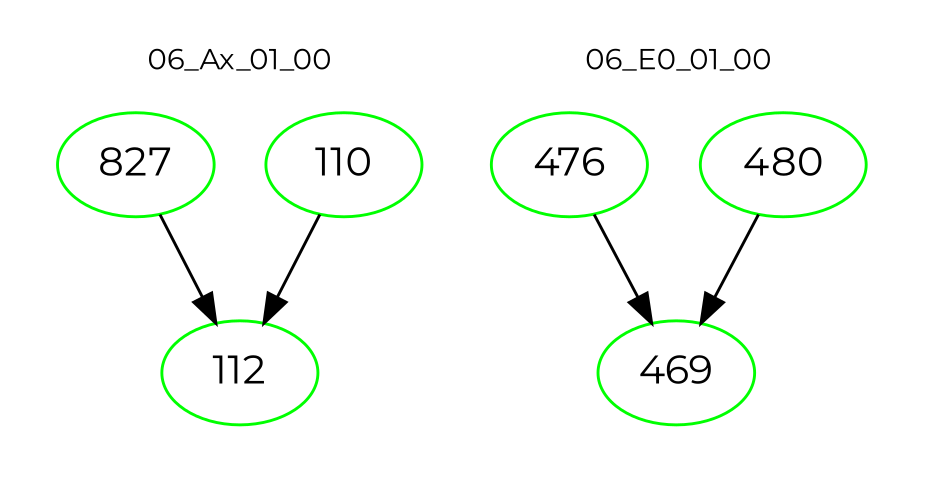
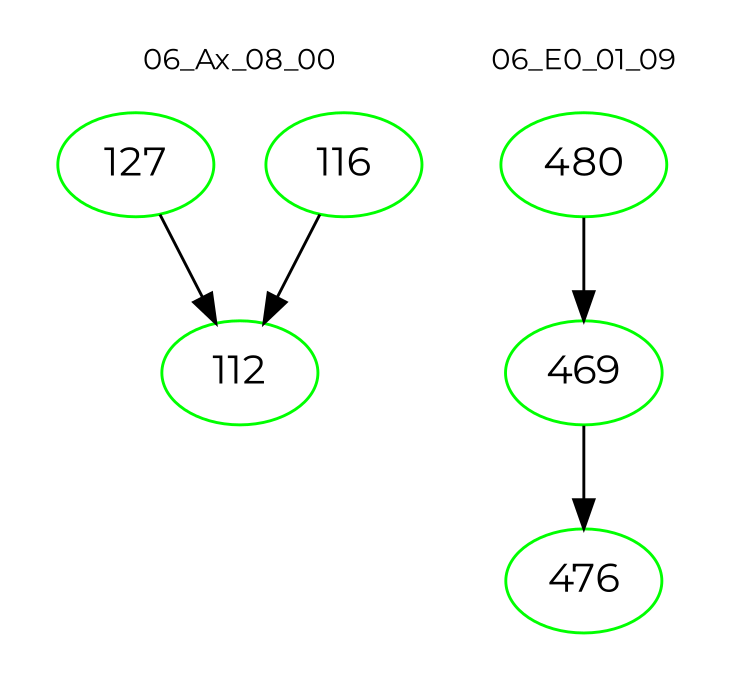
cluster "06_Ax_01_00": label "06_Ax_01_00" -> "06_Ax_08_00"
cluster "06_E0_01_00": label "06_E0_01_00" -> "06_E0_01_09"
node "827": label "827" -> "127"
node "110": label "110" -> "116"
edge "476" -> "469": reversed
